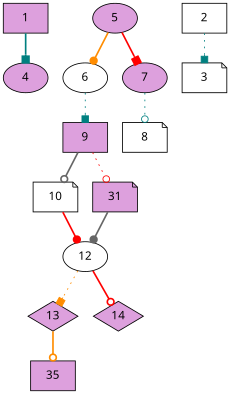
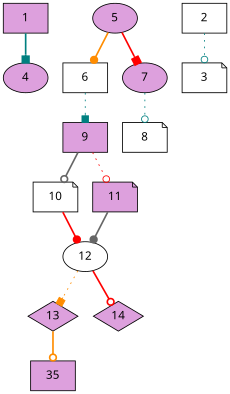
edge "2" -> "3": arrowhead box -> odot
node "6": shape ellipse -> box
node "31": label "31" -> "11"
